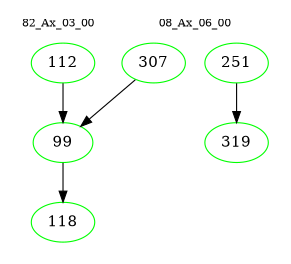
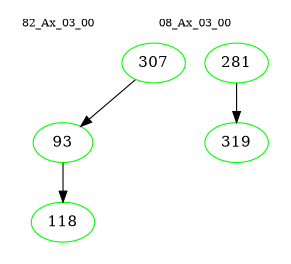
cluster "08_Ax_06_00": label "08_Ax_06_00" -> "08_Ax_03_00"
node "112": removed
node "251": label "251" -> "281"
node "99": label "99" -> "93"
